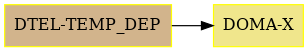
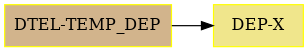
node "DOMA-X": label "DOMA-X" -> "DEP-X"
